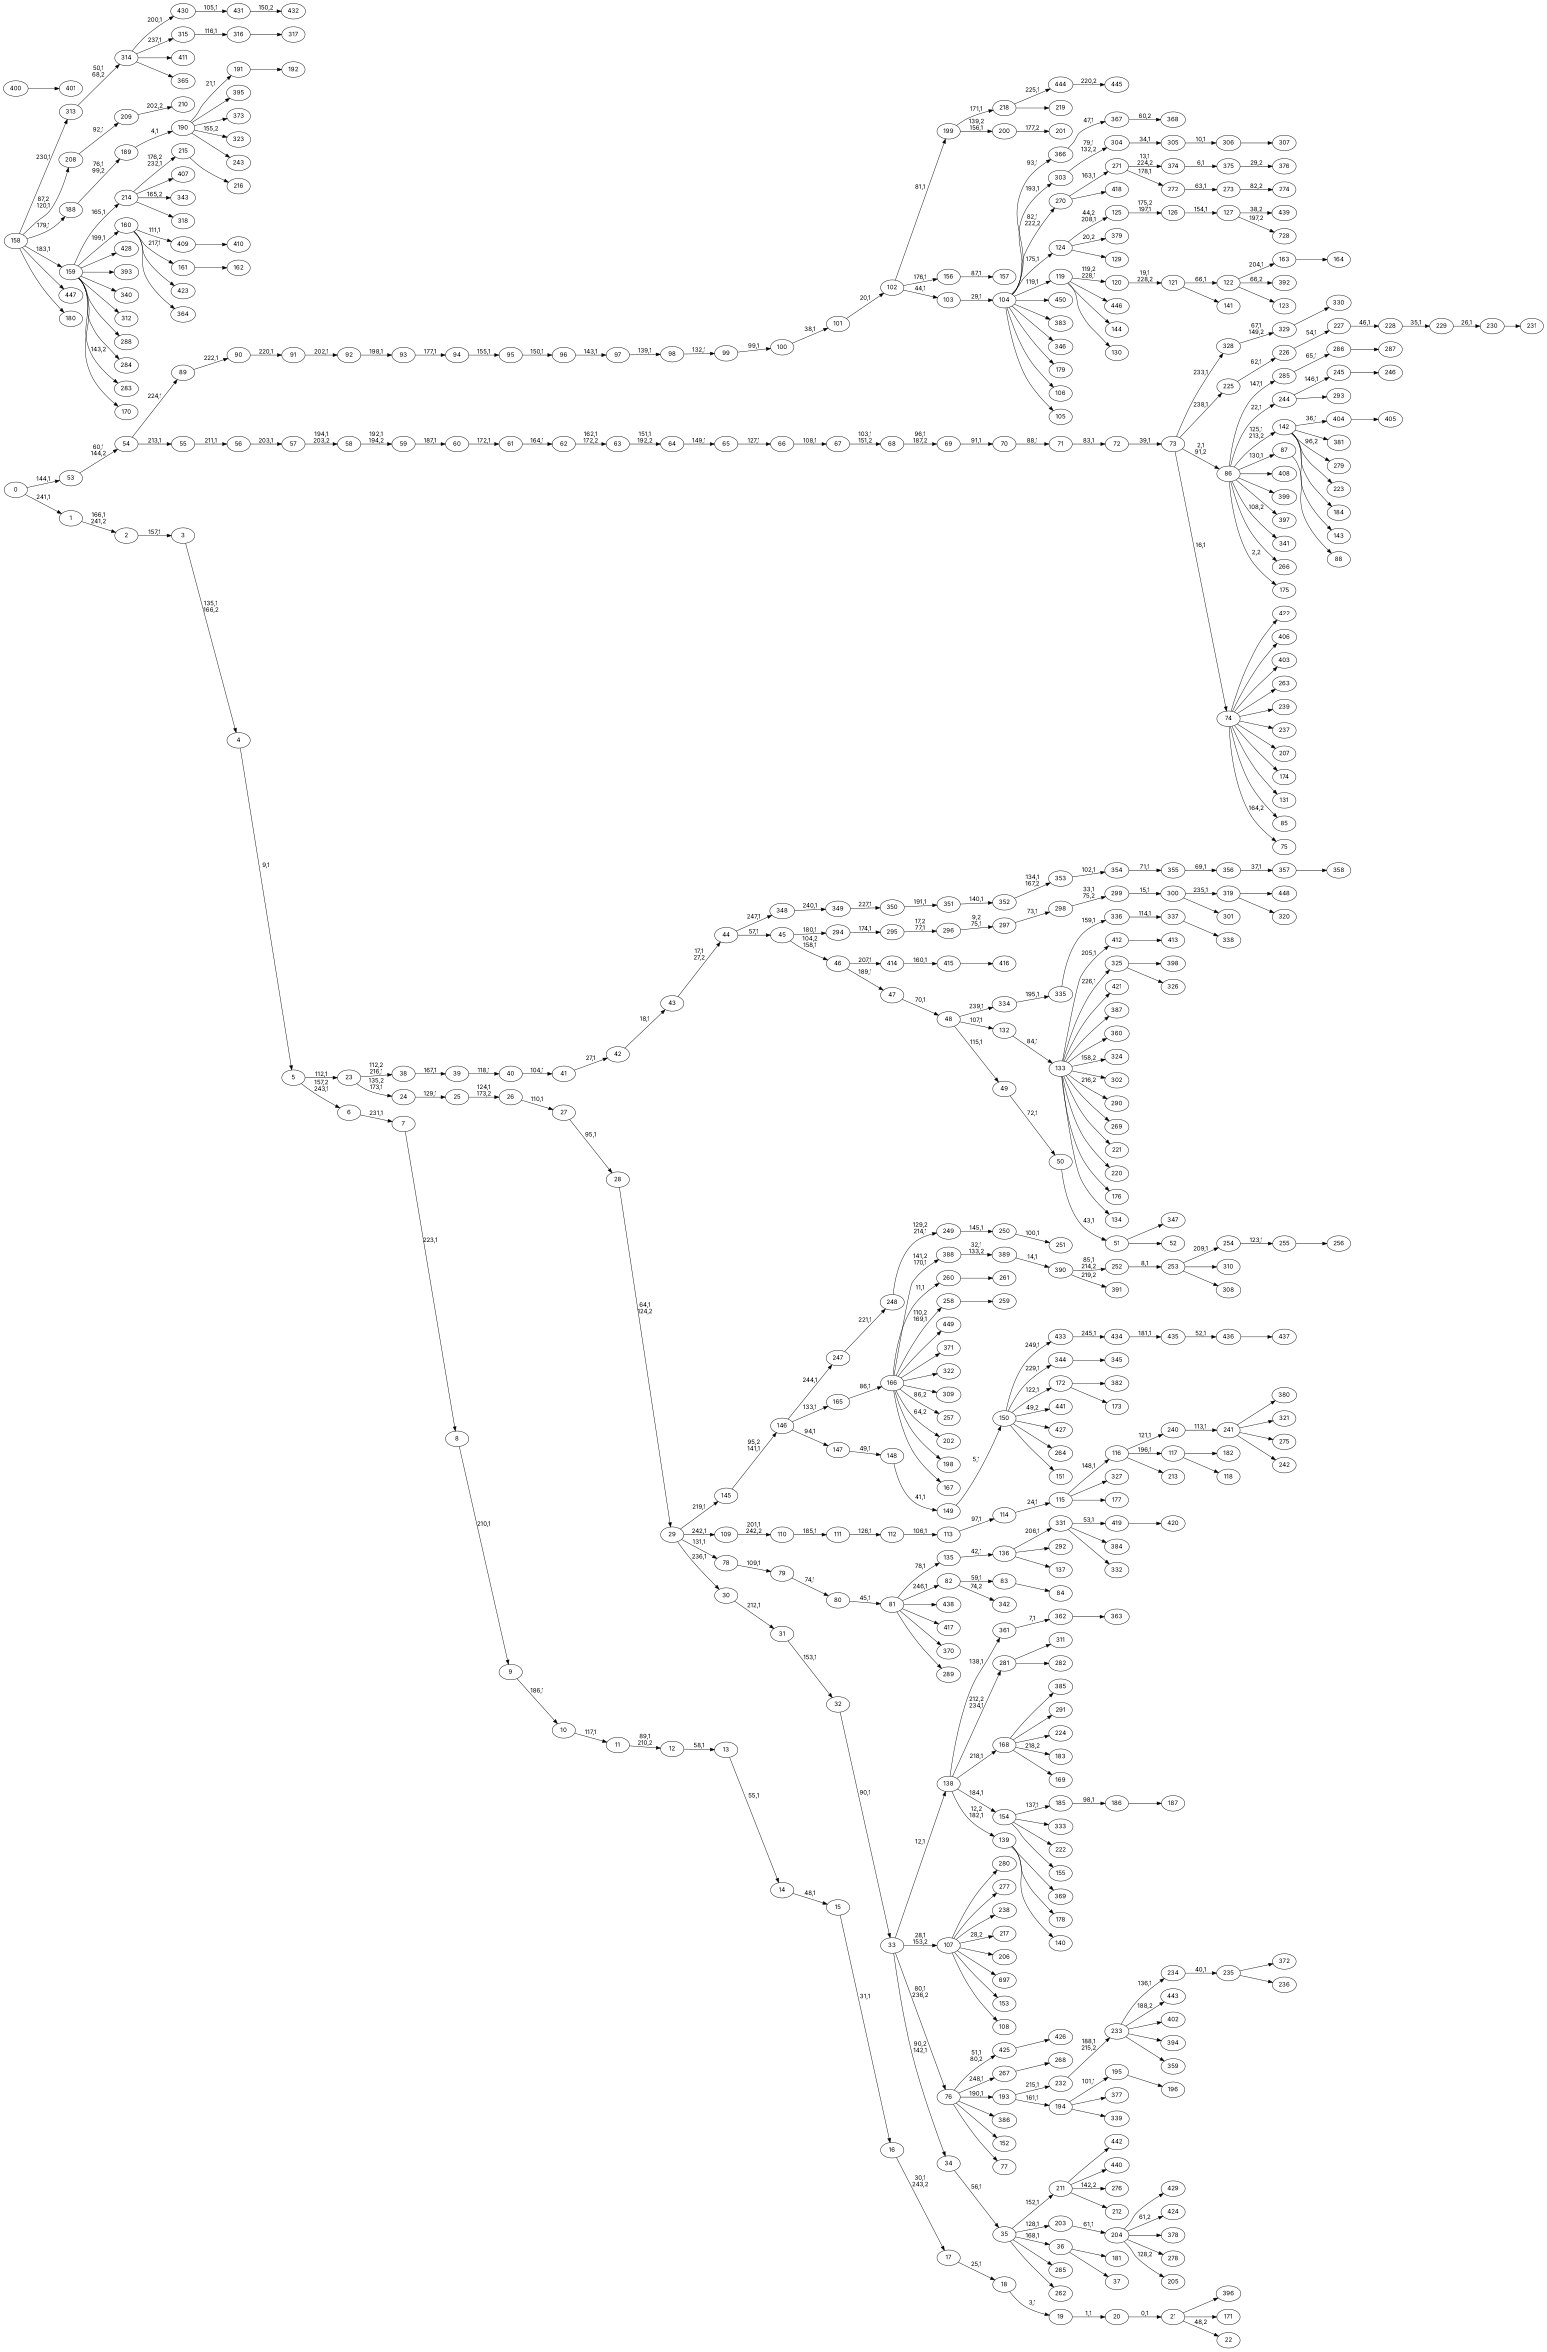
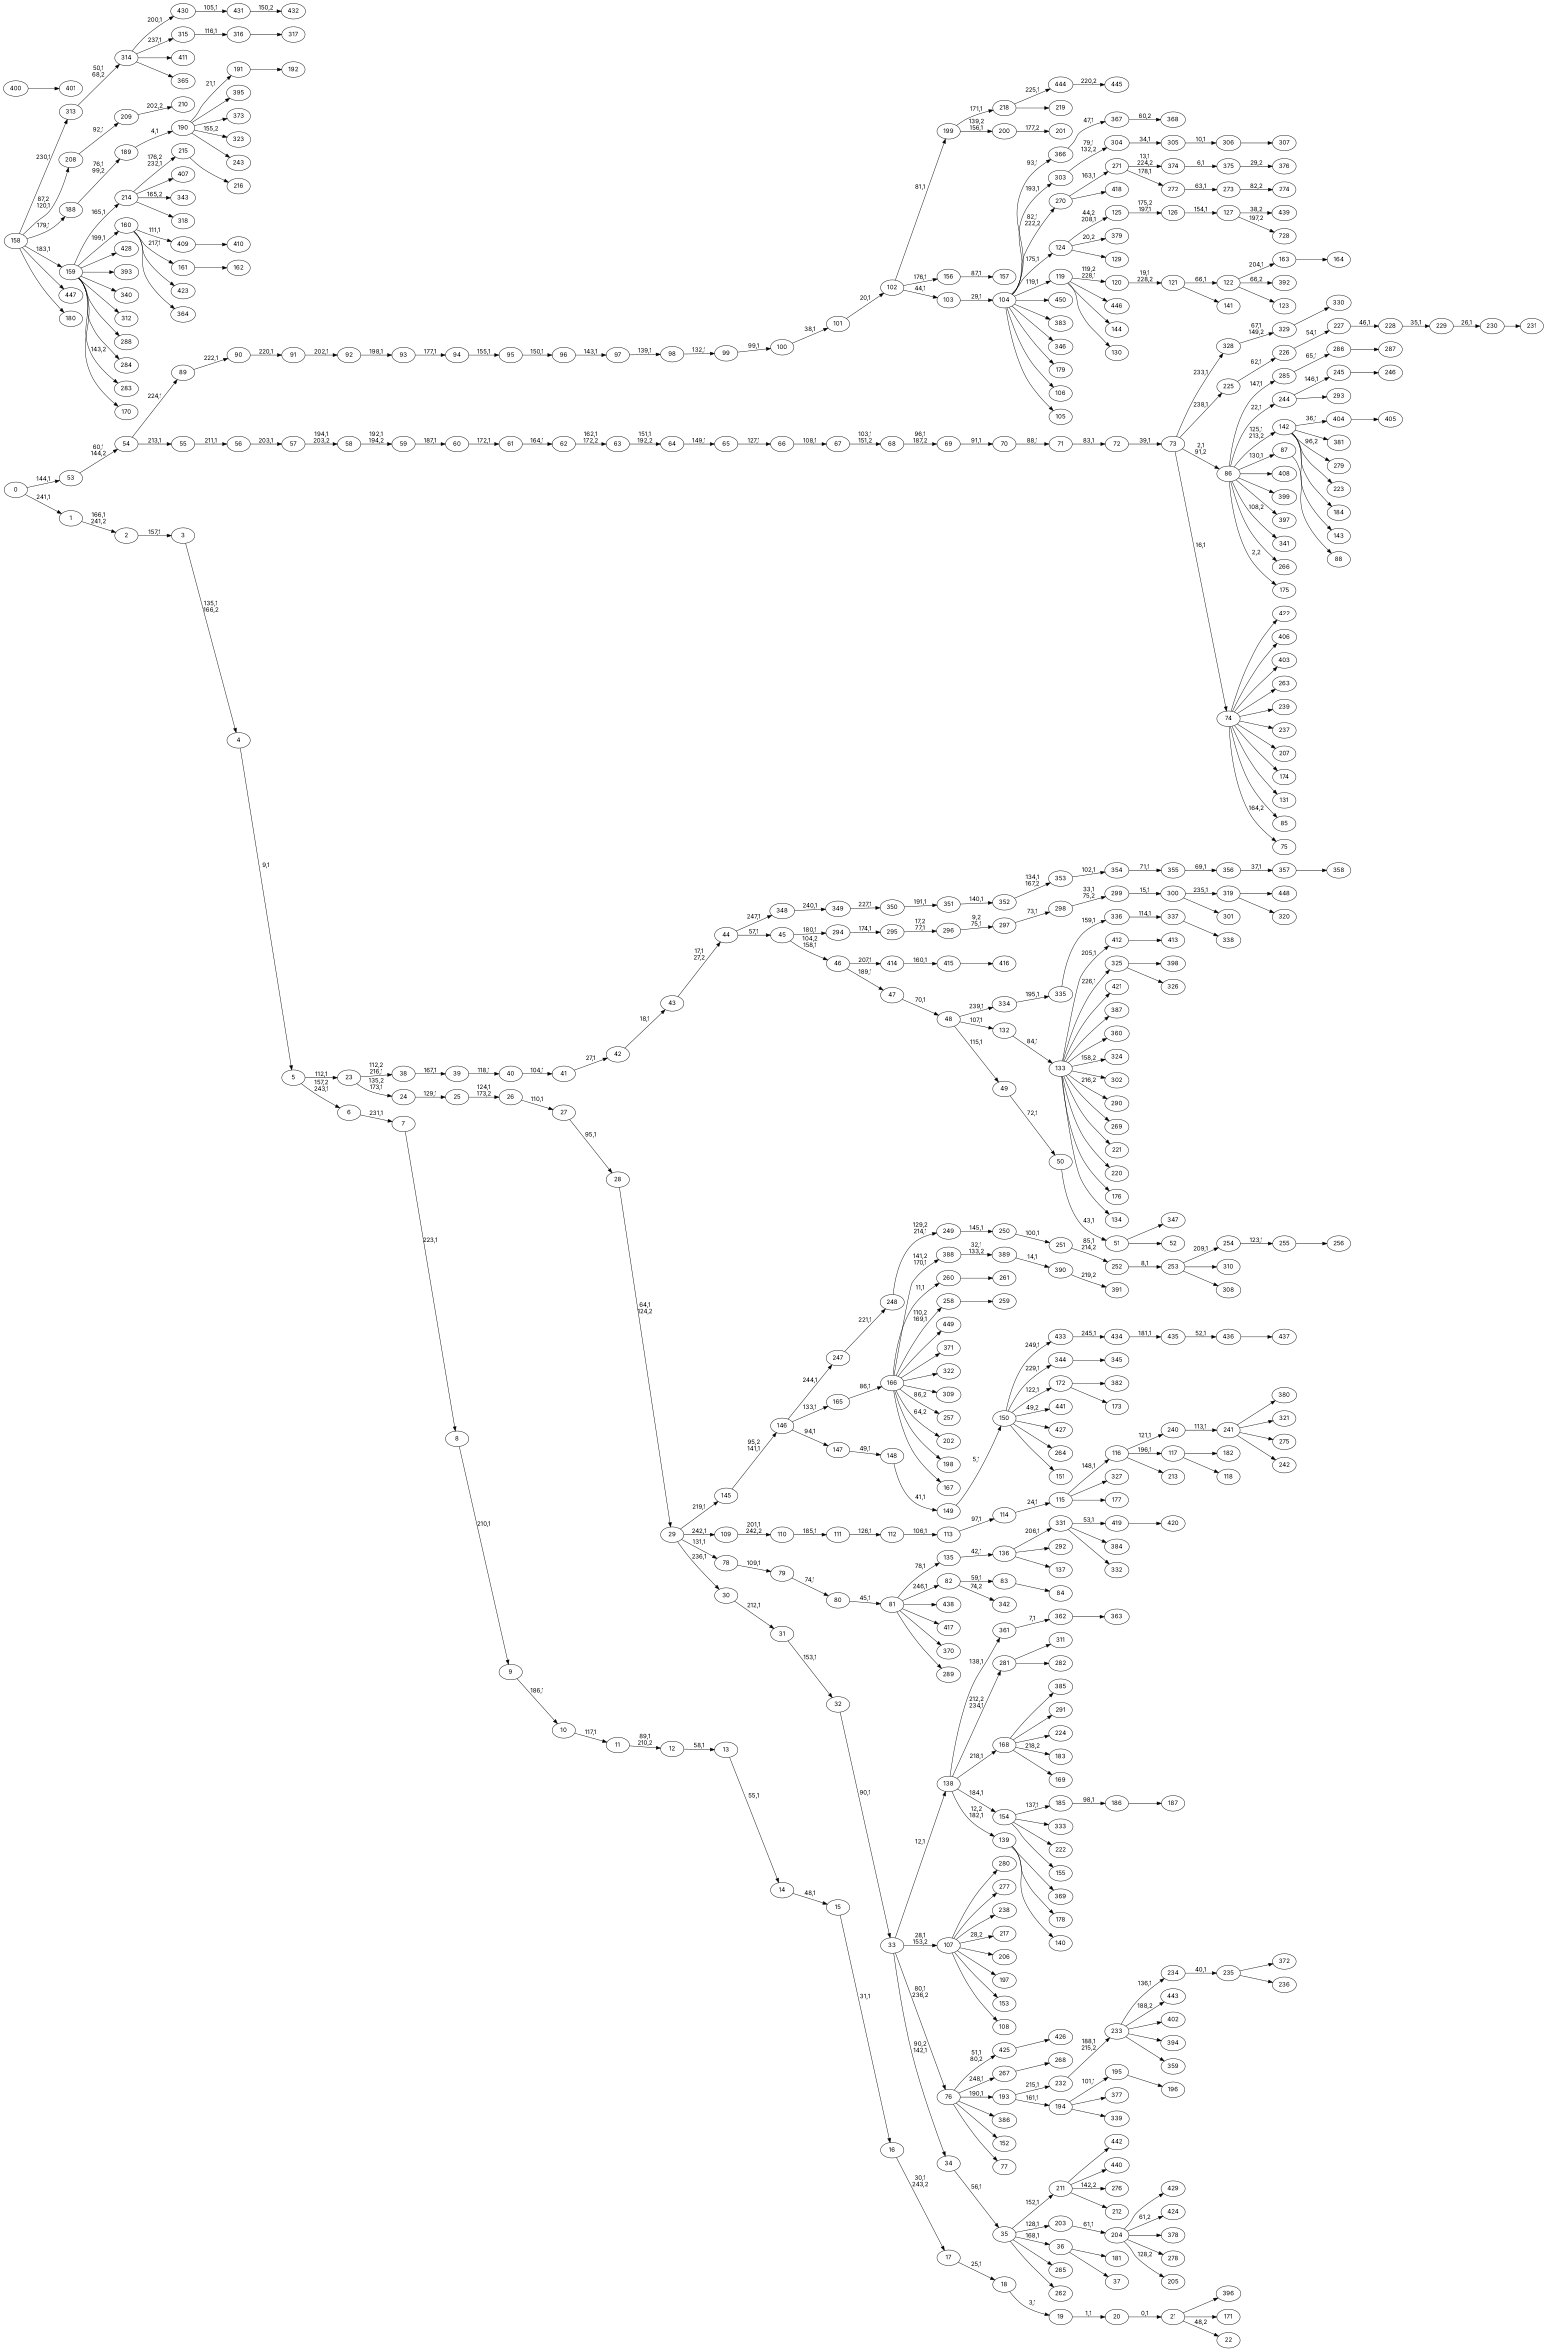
edge "390" -> "252": now "251" -> "252"
node "697": label "697" -> "197"
